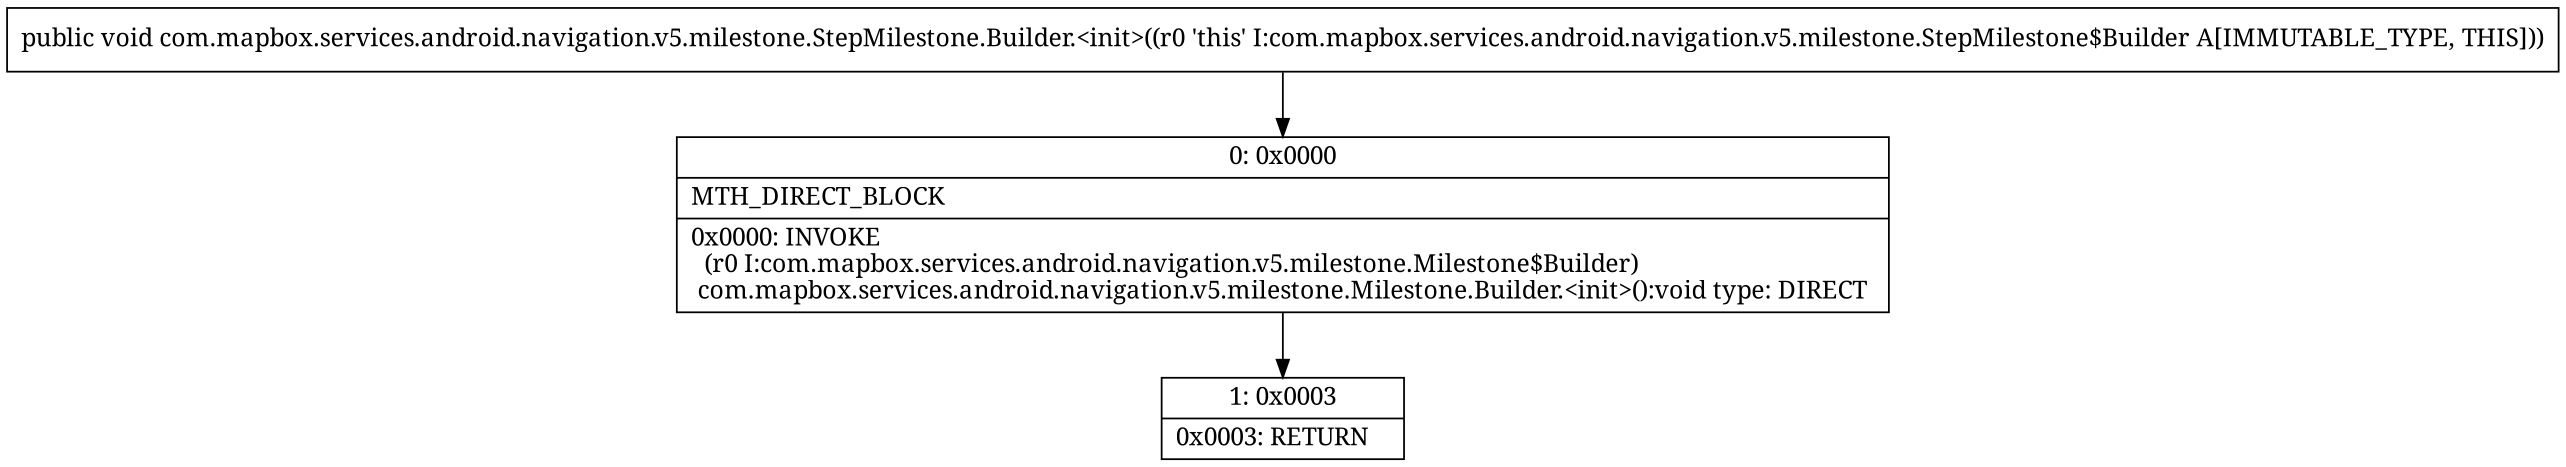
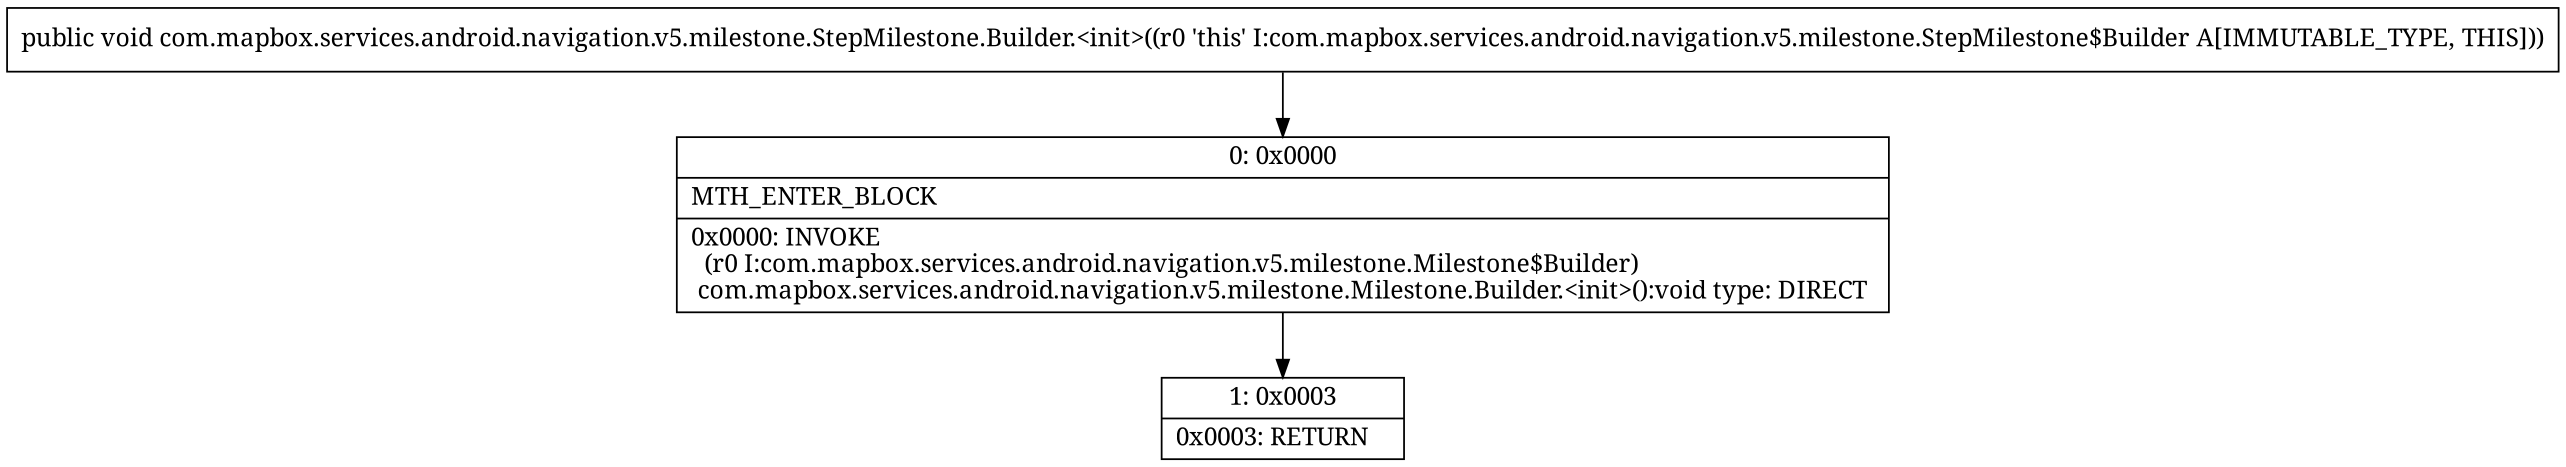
node "0: 0x0000": text "MTH_DIRECT_BLOCK" -> "MTH_ENTER_BLOCK"
